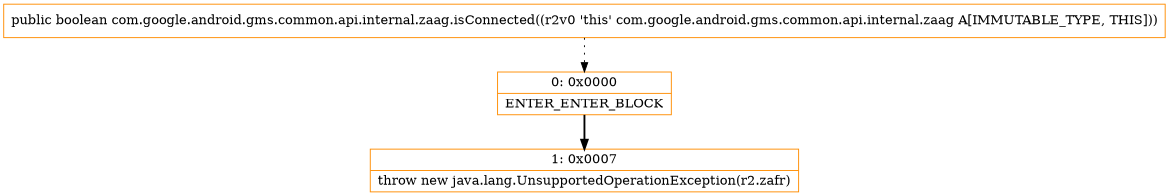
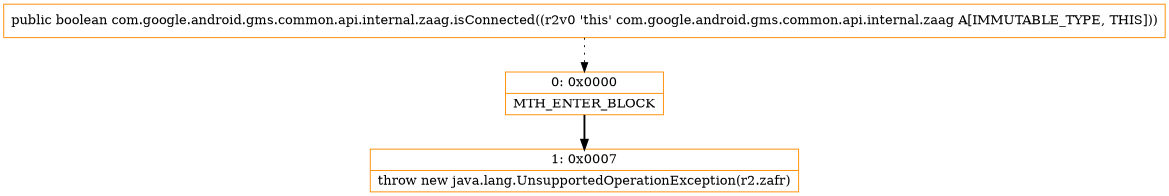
node "0: 0x0000": text "ENTER_ENTER_BLOCK" -> "MTH_ENTER_BLOCK"
